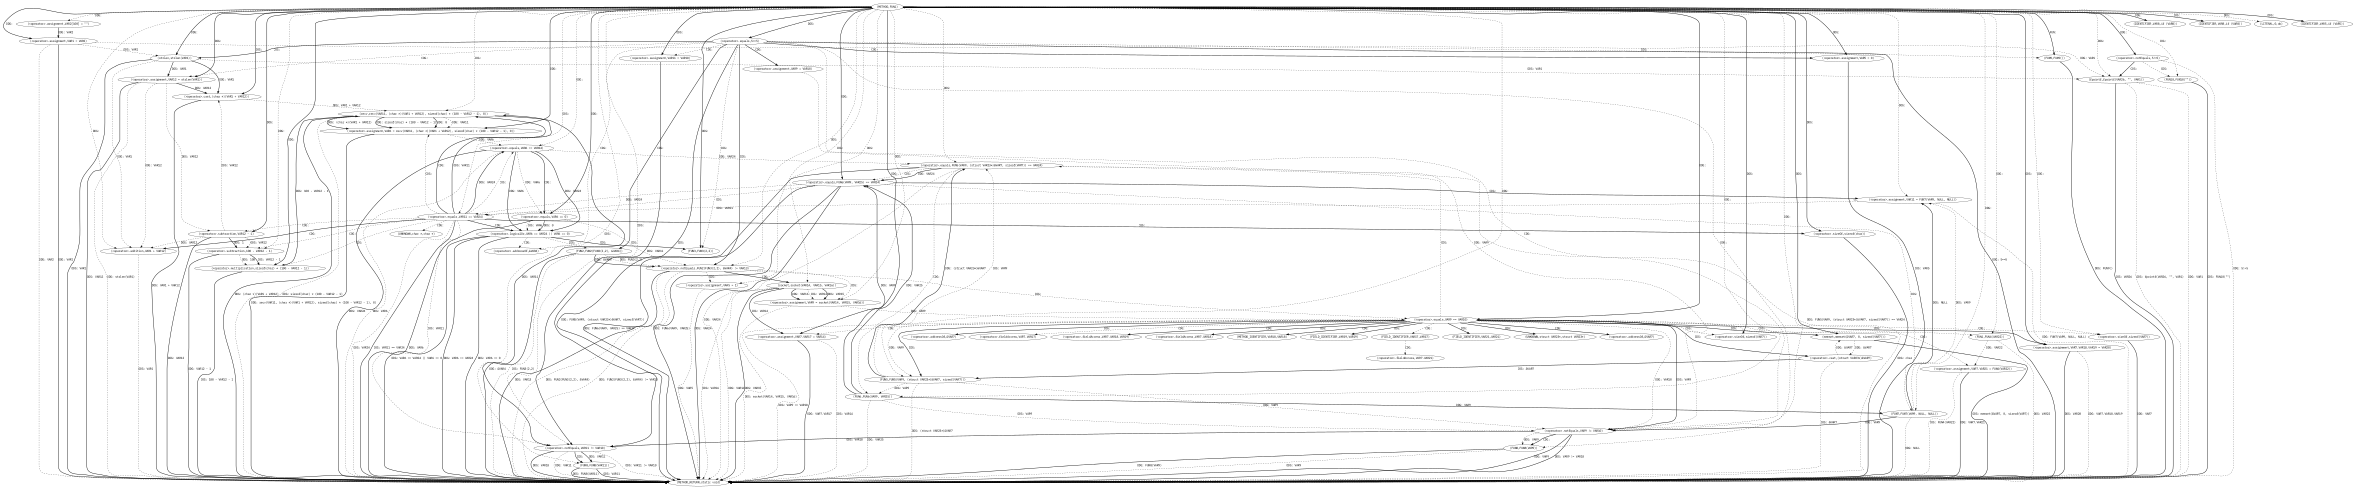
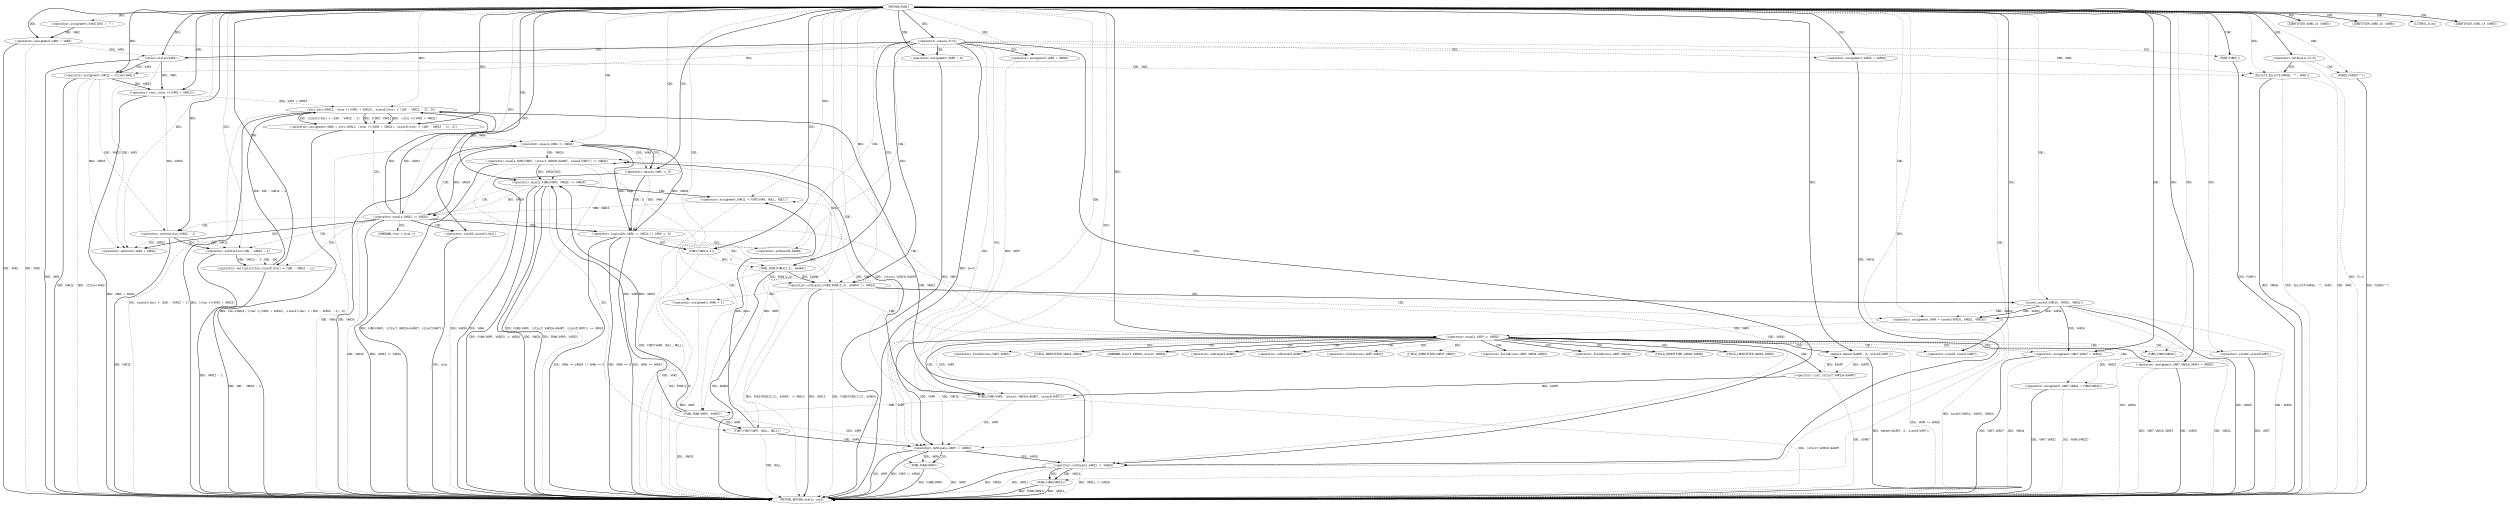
edge "(METHOD,FUN1)" -> "(<operator>.assignment,VAR9 = VAR10)": added, label "DDG:"
edge "(<operator>.equals,VAR6 == 0)" -> "(<operator>.notEquals,FUN2(FUN3(2,2), &VAR4) != VAR13)": now "(<operator>.logicalOr,VAR6 == VAR24 || VAR6 == 0)" -> "(<operator>.notEquals,FUN2(FUN3(2,2), &VAR4) != VAR13)"
edge "(FUN3,FUN3(2,2))" -> "(FUN2,FUN2(FUN3(2,2), &VAR4))": added, label "DDG: 2"
node "(METHOD_IDENTIFIER,VAR18,VAR18)": label "(METHOD_IDENTIFIER,VAR18,VAR18)" -> "(FIELD_IDENTIFIER,VAR18,VAR18)"
edge "(FIELD_IDENTIFIER,VAR17,VAR17)" -> "(<operator>.fieldAccess,VAR7.VAR21)": now "(<operator>.equals,VAR9 == VAR10)" -> "(<operator>.fieldAccess,VAR7.VAR21)"
edge "(<operator>.addition,VAR1 + VAR12)" -> "(METHOD_RETURN,static void)": now "(FUN3,FUN3(2,2))" -> "(METHOD_RETURN,static void)"
